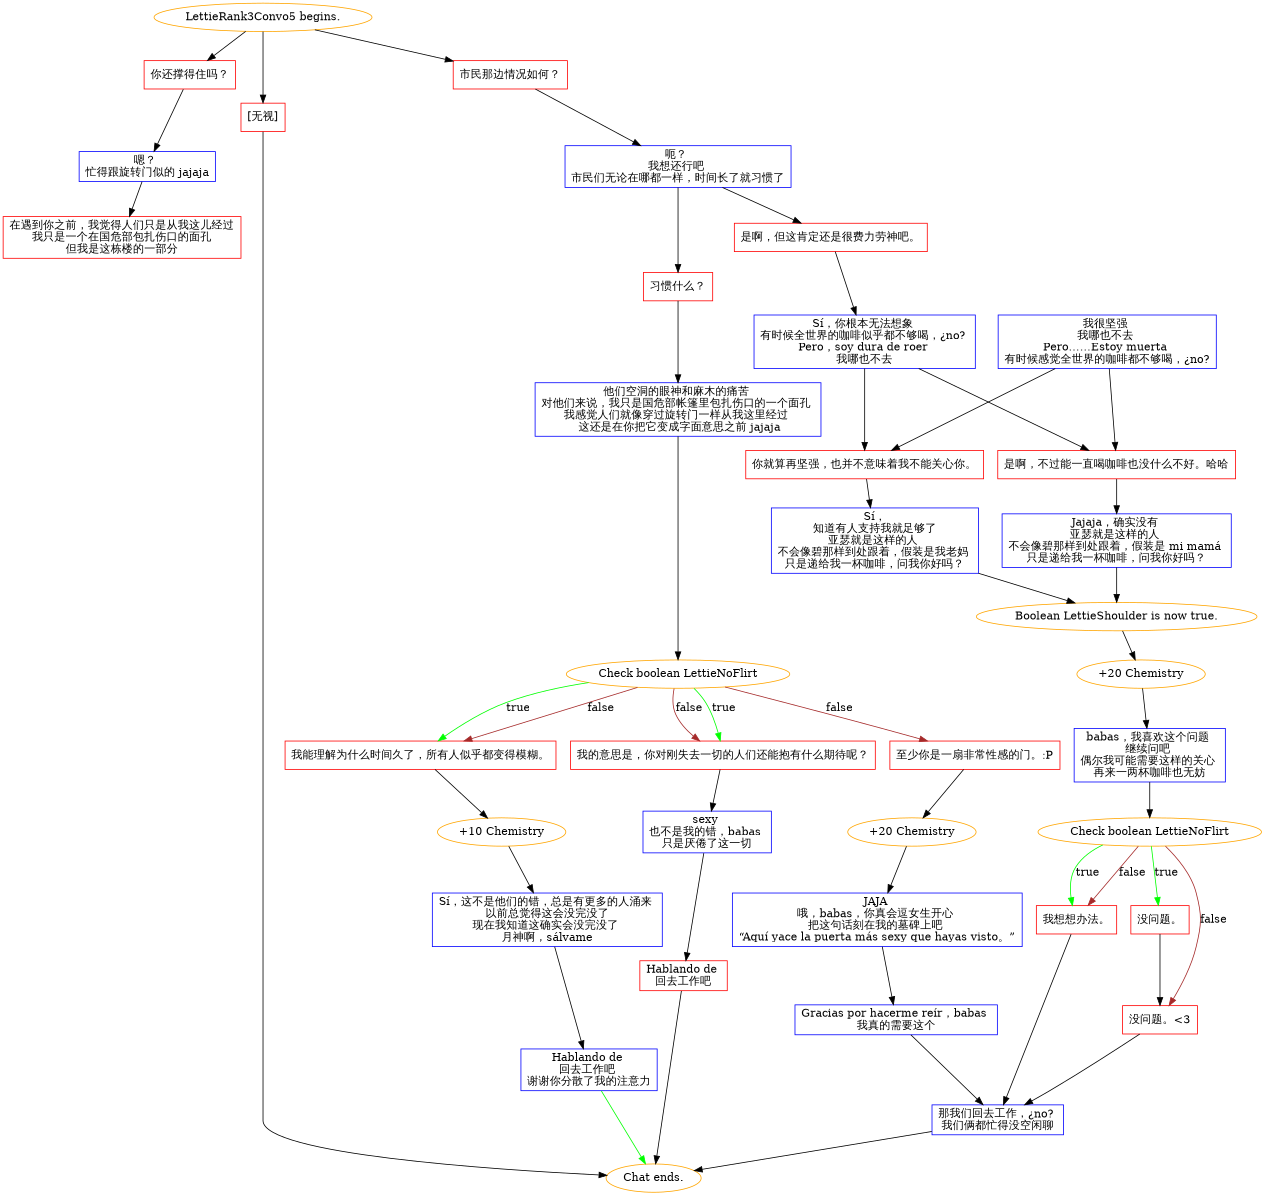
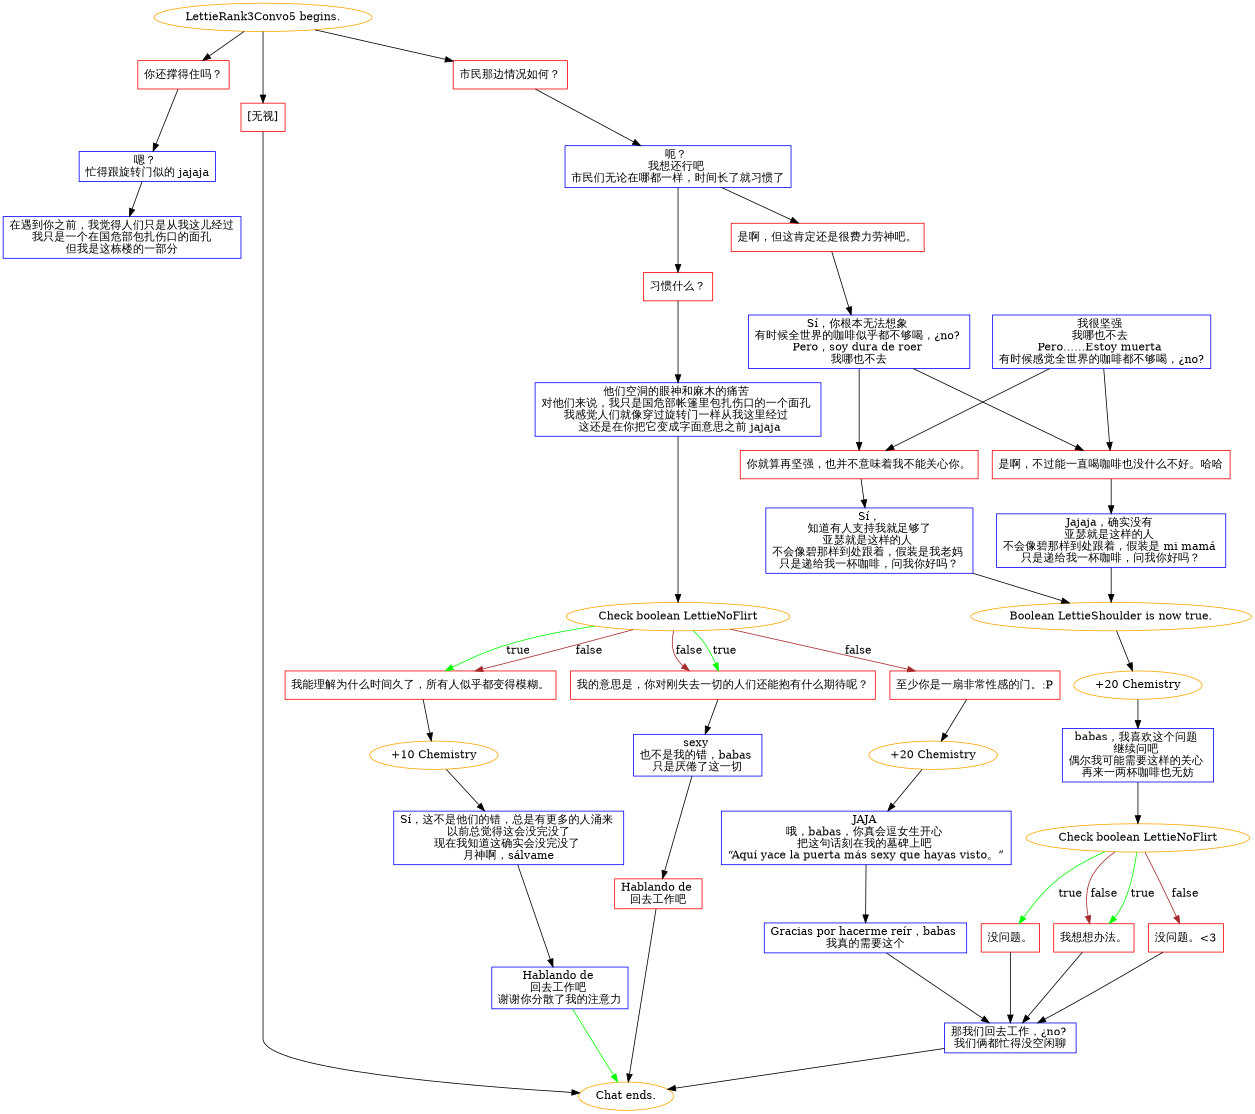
node "在遇到你之前，我觉得人们只是从我这儿经过 我只是一个在国危部包扎伤口的面孔 但我是这栋楼的一部分": color red -> blue
edge "没问题。" -> "没问题。<3": now "没问题。" -> "那我们回去工作，¿no? 我们俩都忙得没空闲聊"
